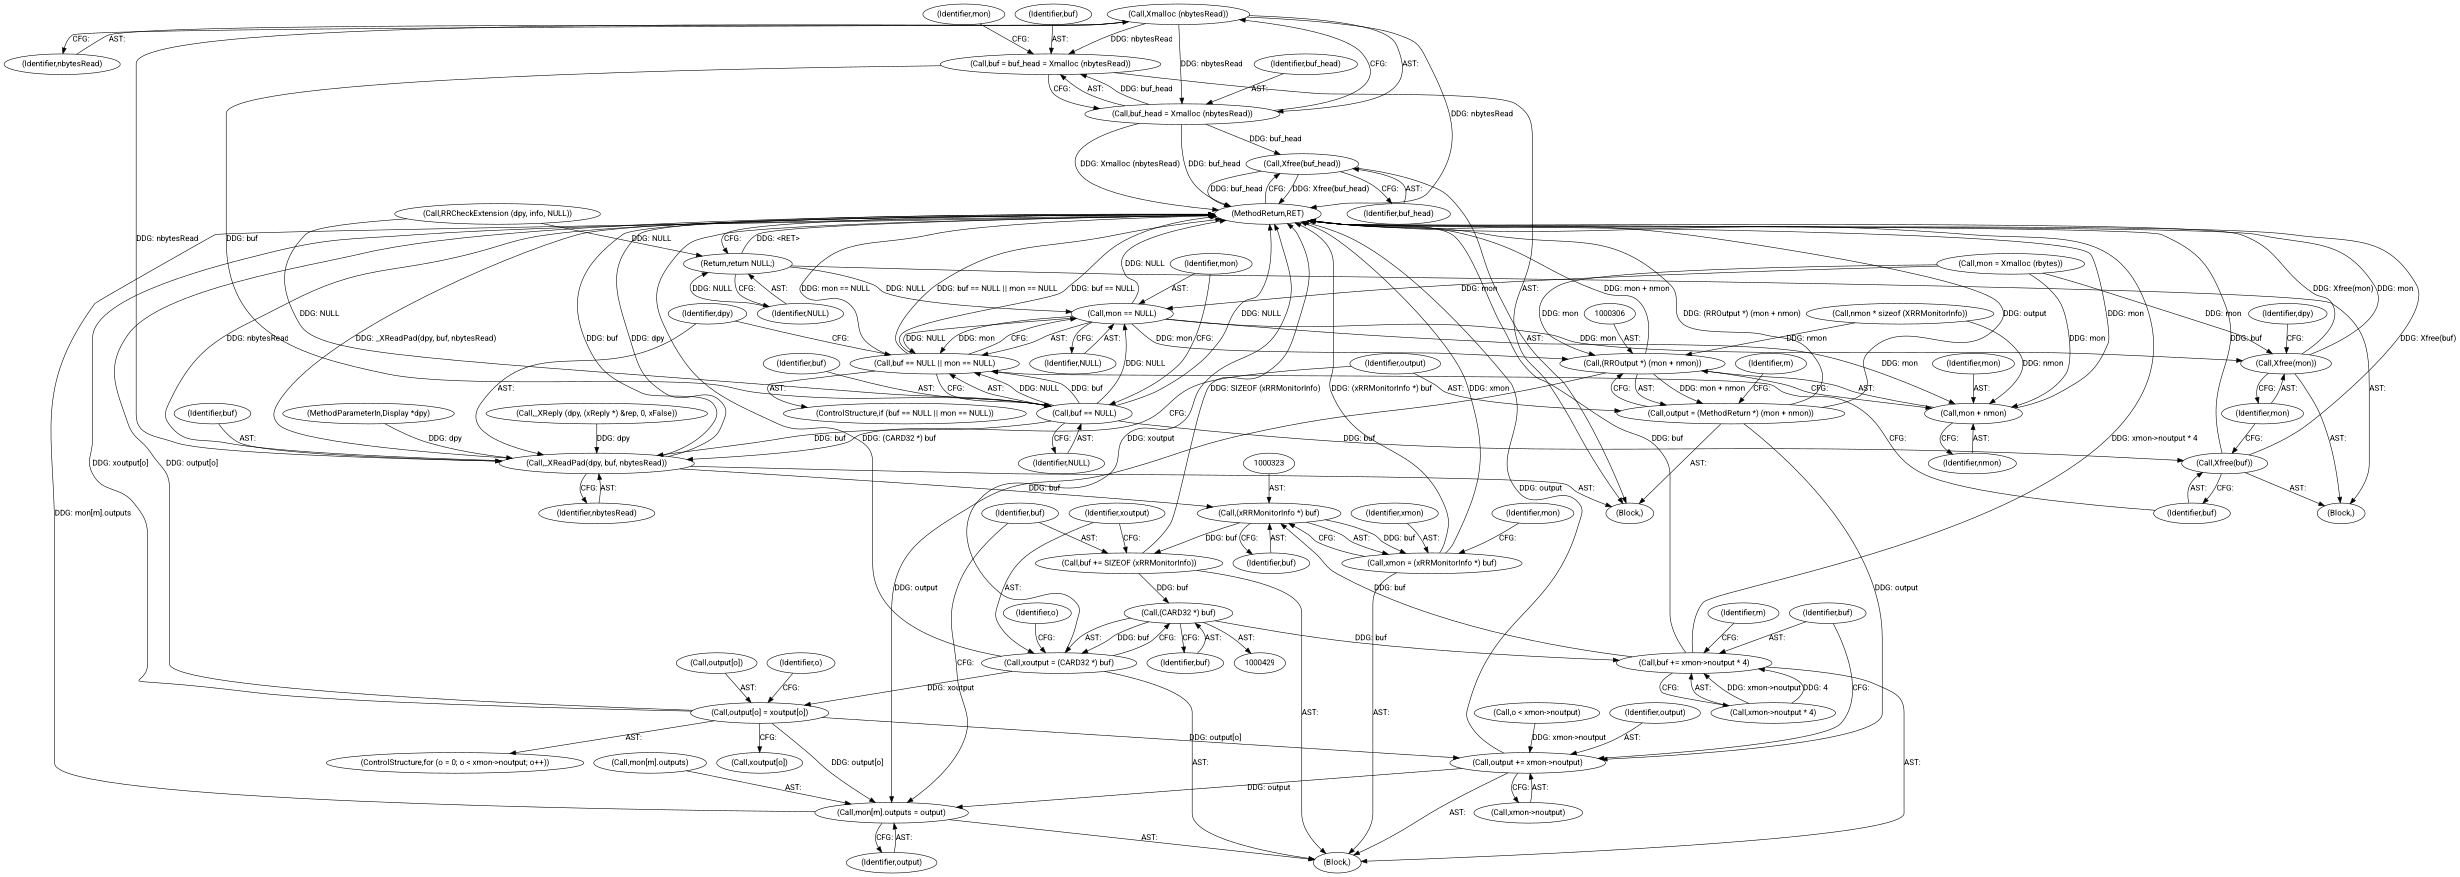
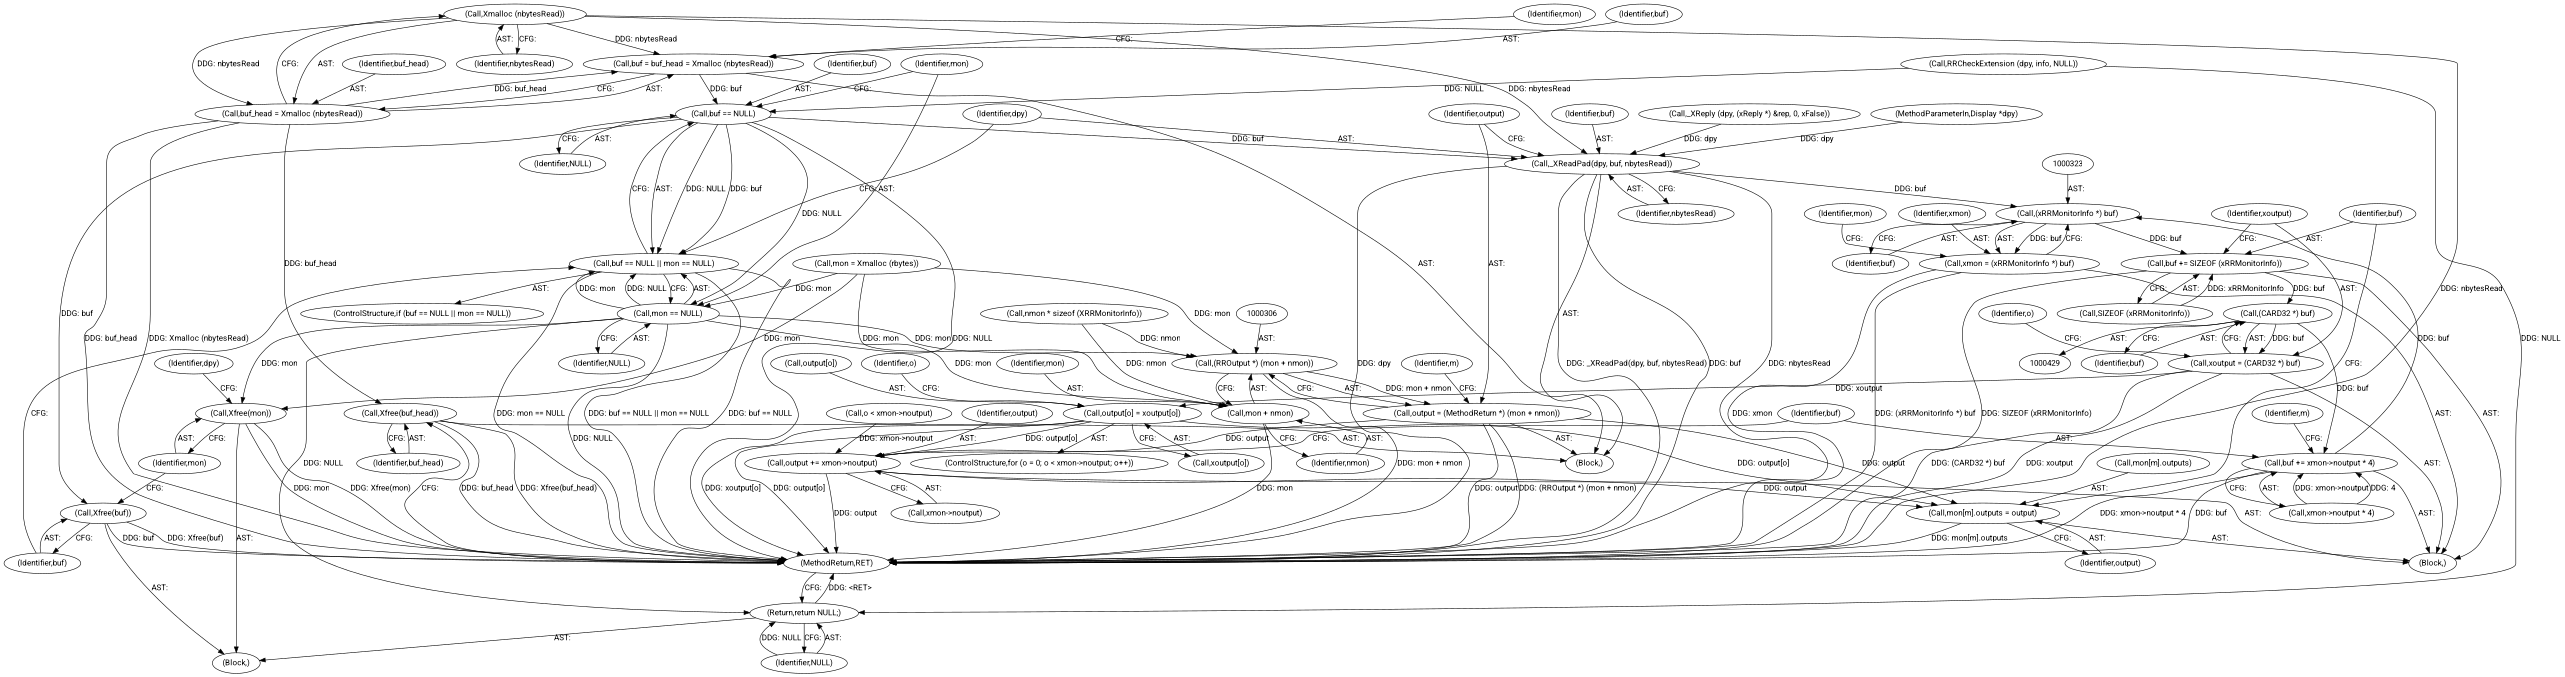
edge "(Return,return NULL;)" -> "(Call,mon == NULL)": reversed
node "(Call,SIZEOF (xRRMonitorInfo))": added
edge "(Call,xoutput[o])" -> "(Call,output[o] = xoutput[o])": added, label "AST:"
edge "(Call,(RROutput *) (mon + nmon))" -> "(Call,mon[m].outputs = output)": now "(Call,output = (MethodReturn *) (mon + nmon))" -> "(Call,mon[m].outputs = output)"
